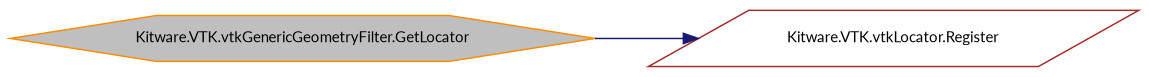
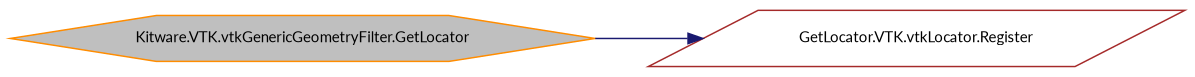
node "Kitware.VTK.vtkLocator.Register": label "Kitware.VTK.vtkLocator.Register" -> "GetLocator.VTK.vtkLocator.Register"
